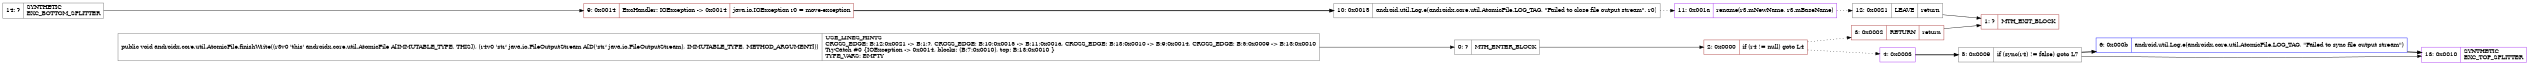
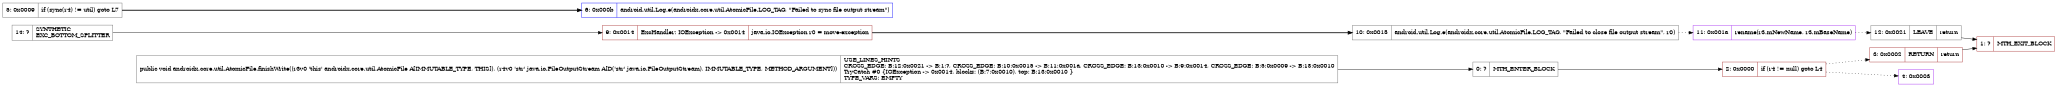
edge "4: 0x0003" -> "5: 0x0009": removed
node "5: 0x0009": text "if (sync(r4) != false) goto L7" -> "if (sync(r4) != util) goto L7"
node "13: 0x0010": removed
